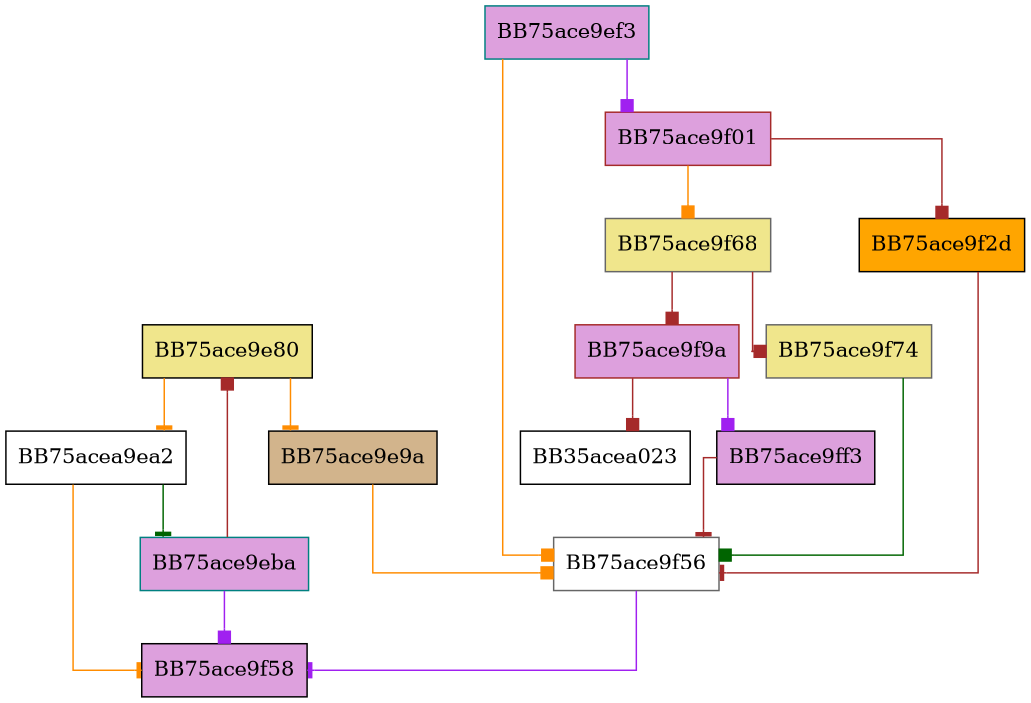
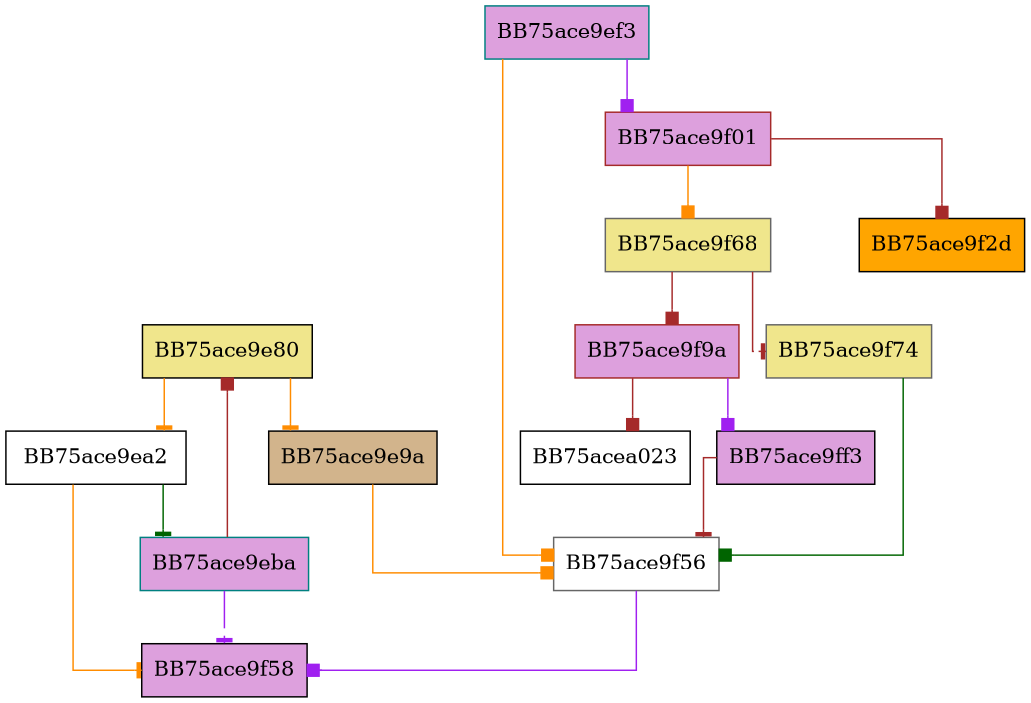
edge "BB75ace9f68" -> "BB75ace9f74": arrowhead box -> tee
node "BB75acea9ea2": label "BB75acea9ea2" -> "BB75ace9ea2"
node "BB35acea023": label "BB35acea023" -> "BB75acea023"
edge "BB75ace9f2d" -> "BB75ace9f56": removed
edge "BB75ace9eba" -> "BB75ace9f58": arrowhead box -> tee
edge "BB75ace9f56" -> "BB75ace9f58": arrowhead tee -> box
